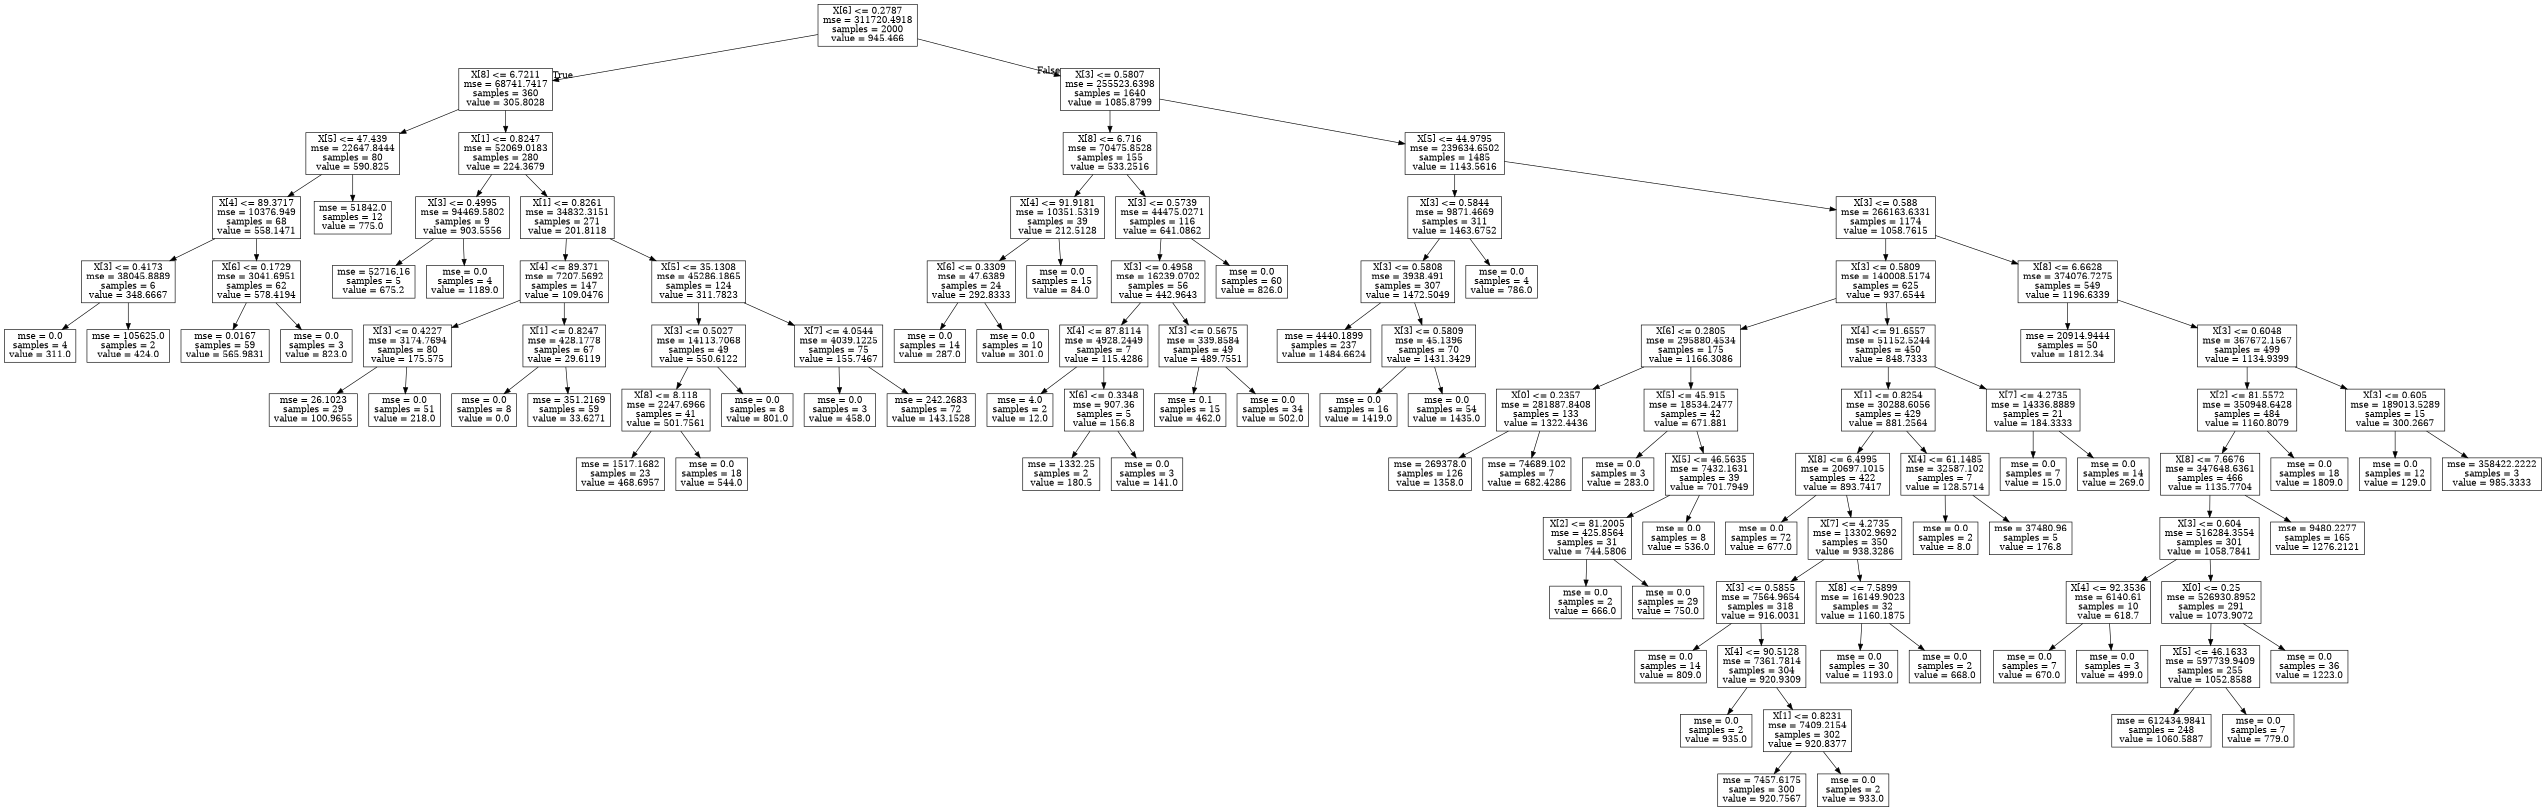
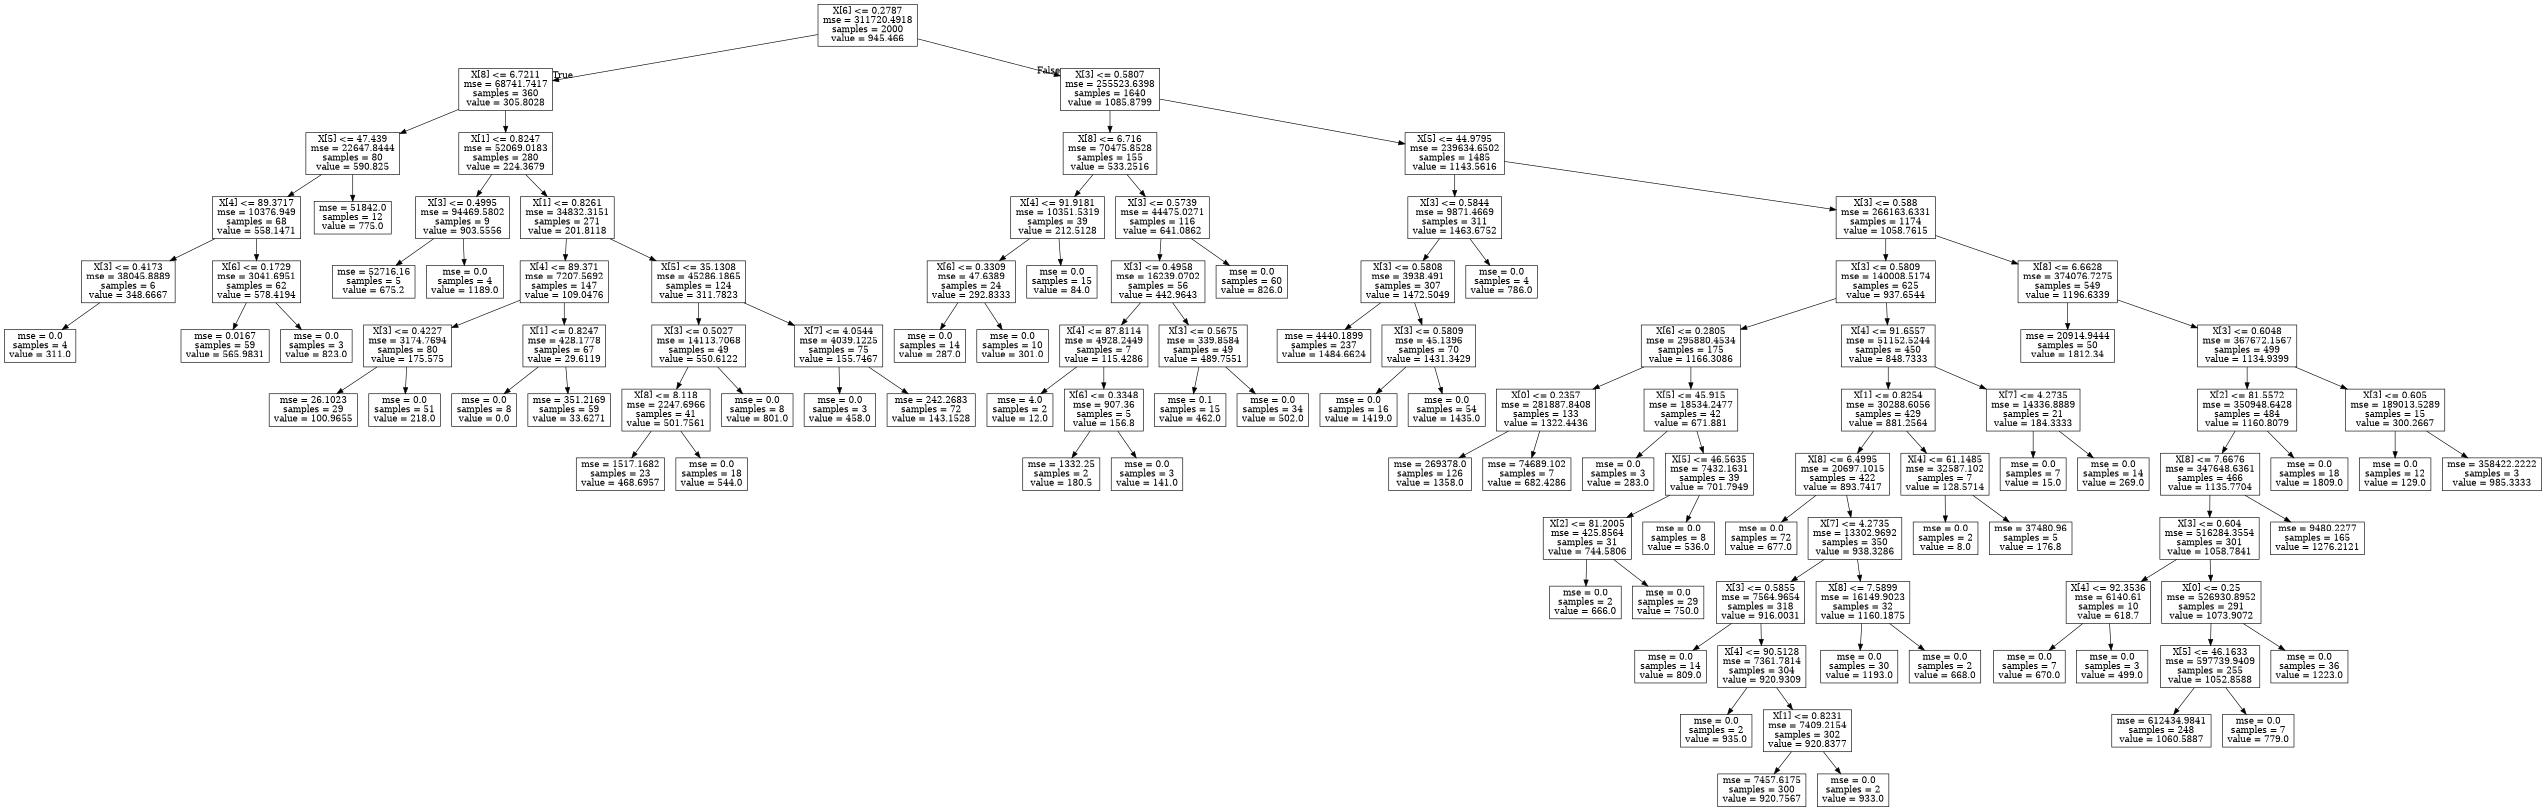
node "mse = 105625.0 samples = 2 value = 424.0": removed
